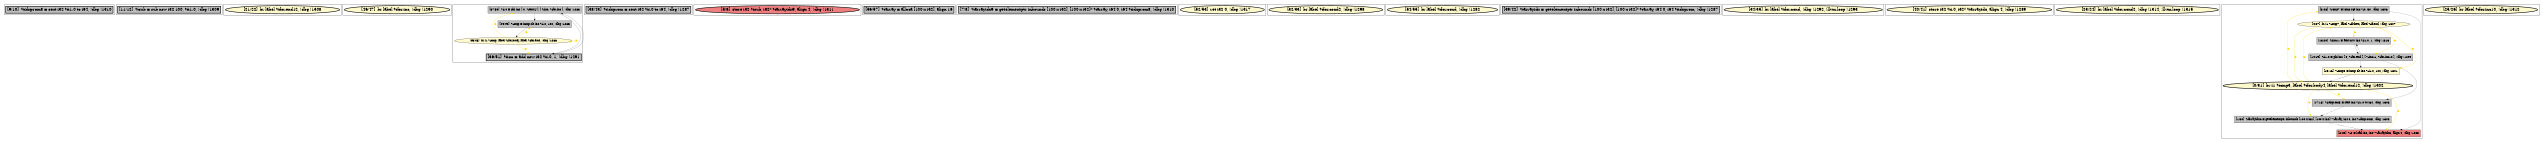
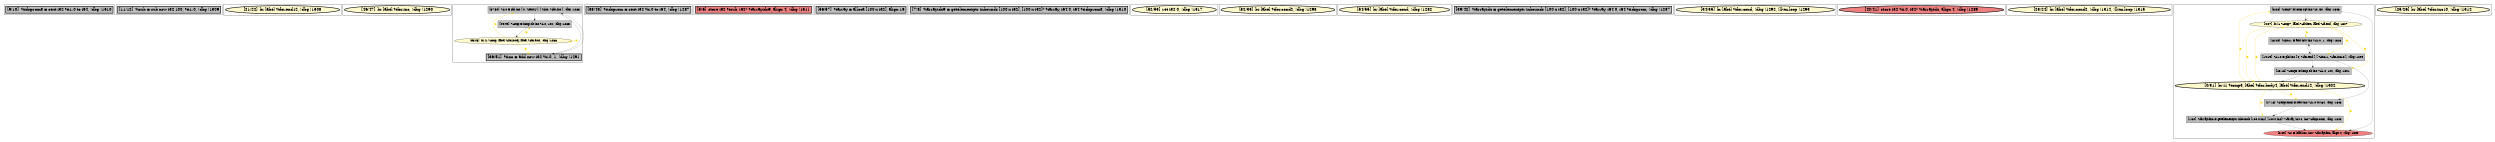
node "[5/6]  store i32 %sub, i32* %arrayidx9, align 4, !dbg !1311": shape ellipse -> box
node "[40/41]  store i32 %i.0, i32* %arrayidx, align 4, !dbg !1289": fillcolor lemonchiffon -> lightcoral
node "[15/16]  %cmp3 = icmp slt i32 %i1.0, 100, !dbg !1301": fillcolor lemonchiffon -> grey
node "[2/29]  %0 = load i32, i32* %arrayidx6, align 4, !dbg !1303": shape box -> ellipse
